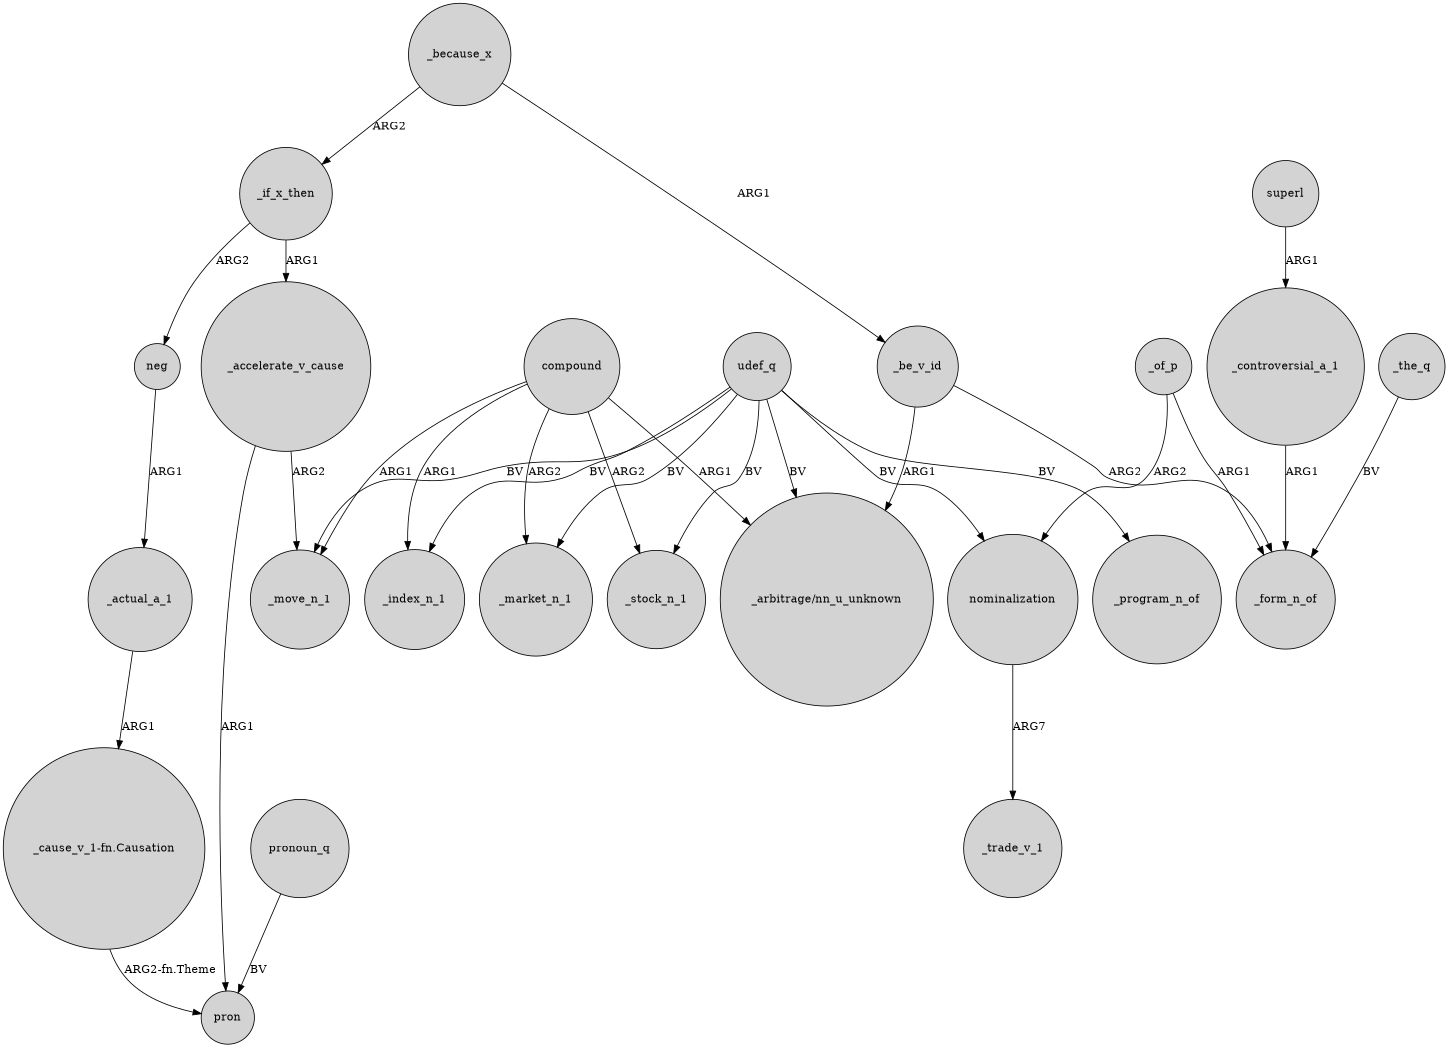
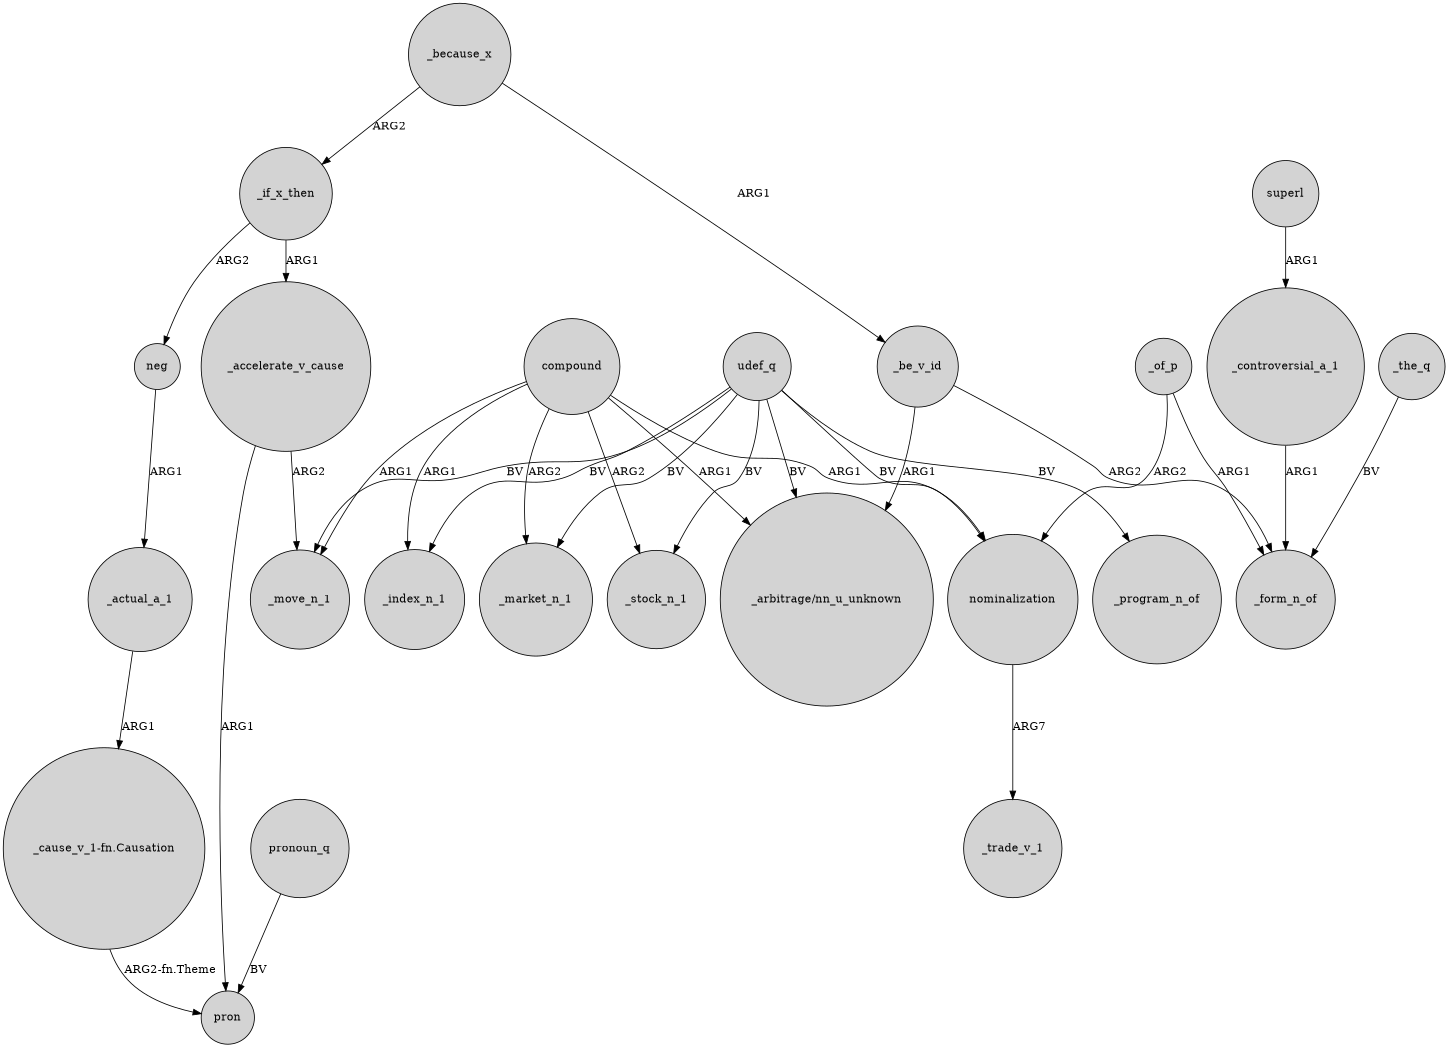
edge "compound" -> "nominalization": added, label "ARG1"
